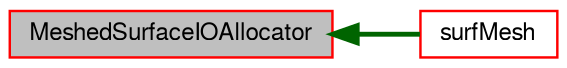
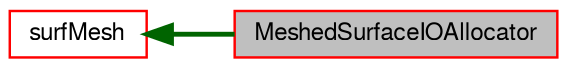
edge "surfMesh" -> "MeshedSurfaceIOAllocator": reversed
